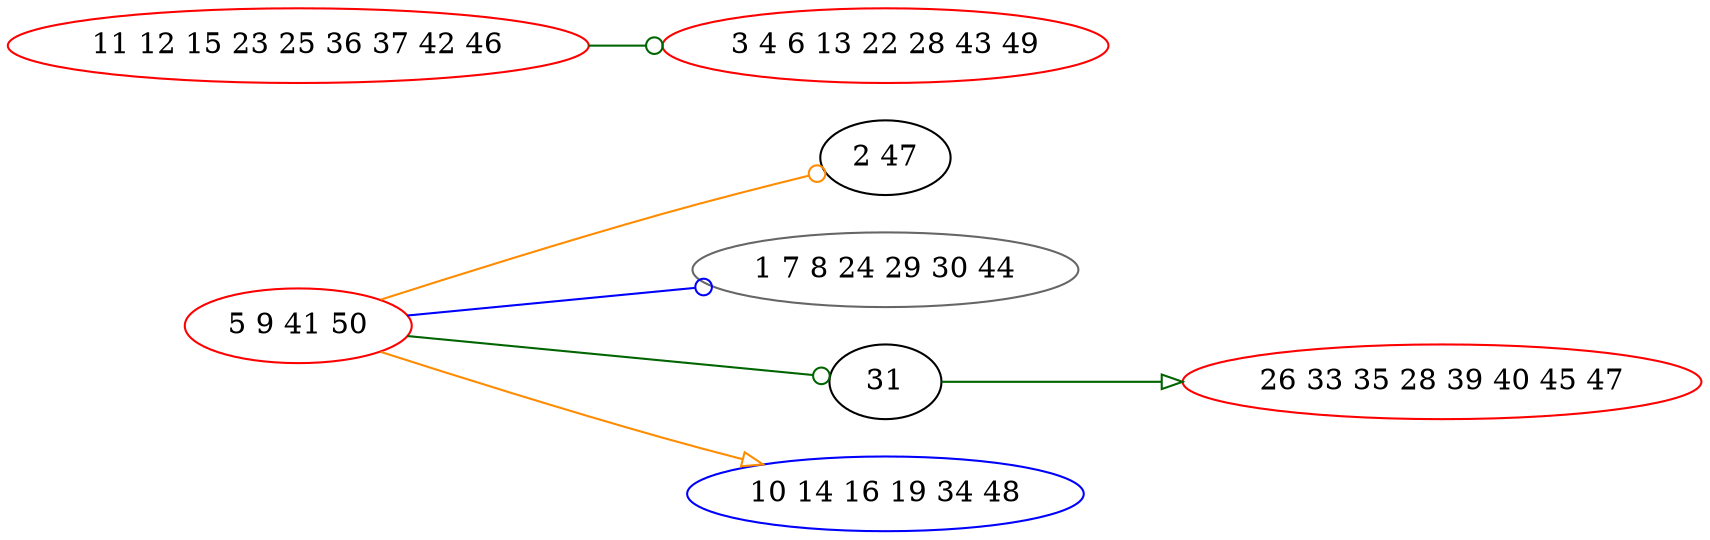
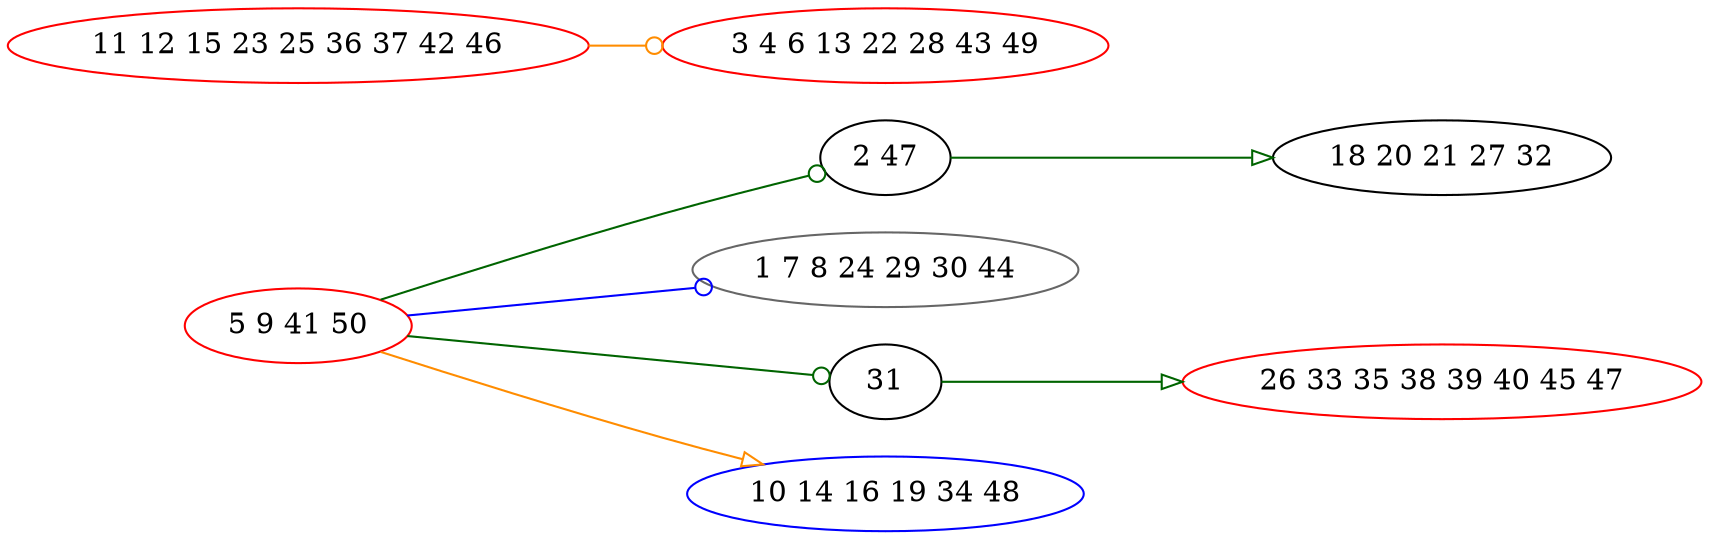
edge "11 12 15 23 25 36 37 42 46" -> "3 4 6 13 22 28 43 49": color darkgreen -> darkorange
node "18 20 21 27 32": added
edge "5 9 41 50" -> "2 47": color darkorange -> darkgreen
node "26 33 35 28 39 40 45 47": label "26 33 35 28 39 40 45 47" -> "26 33 35 38 39 40 45 47"
